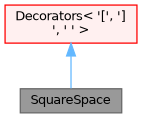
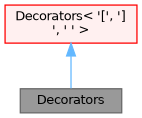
node "SquareSpace": label "SquareSpace" -> "Decorators"
